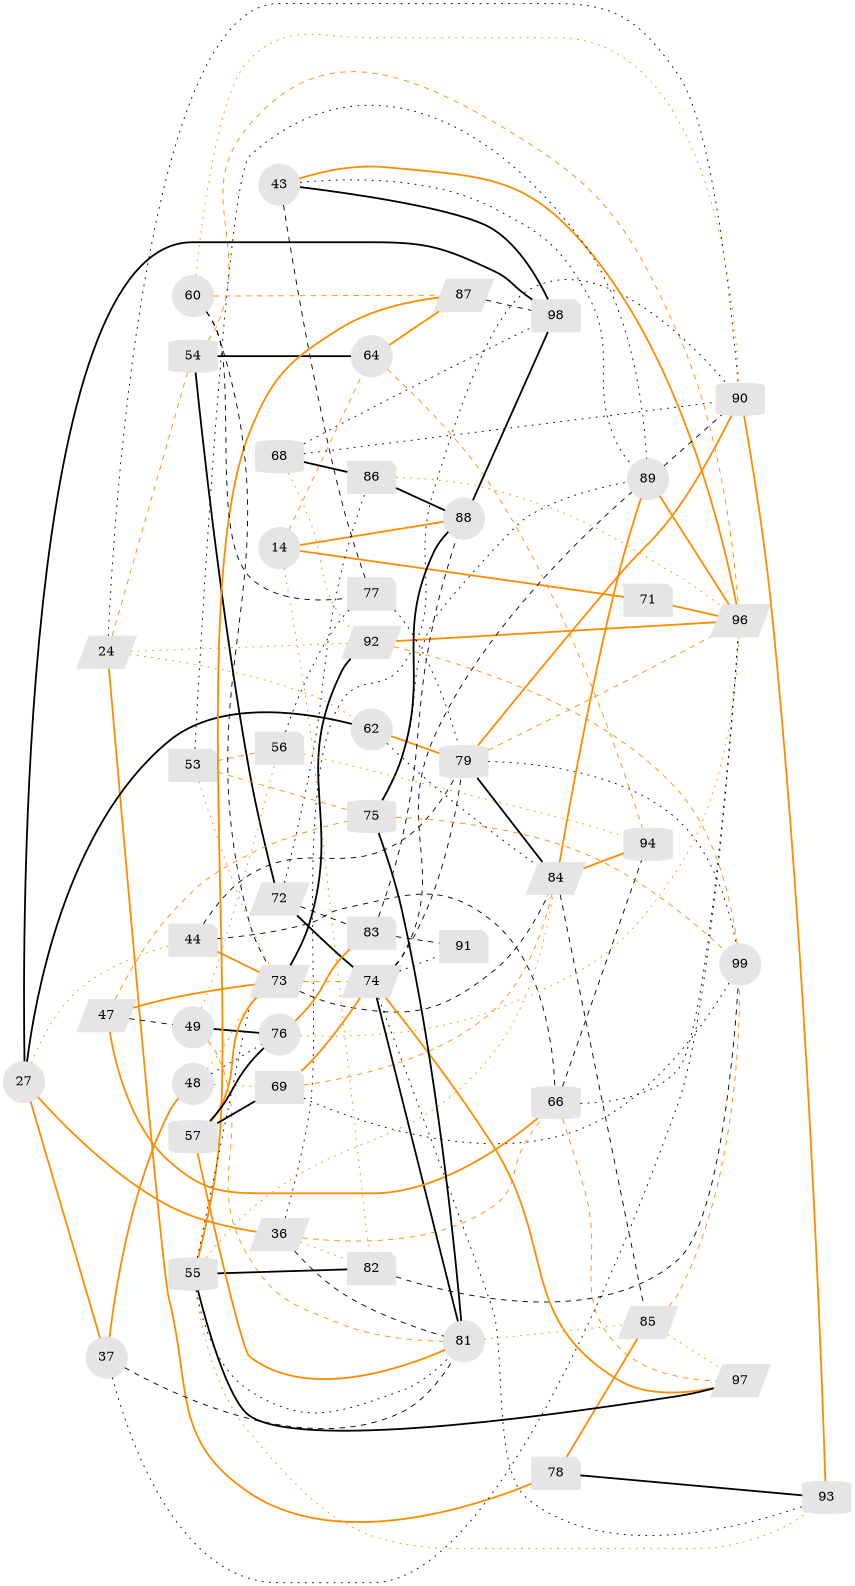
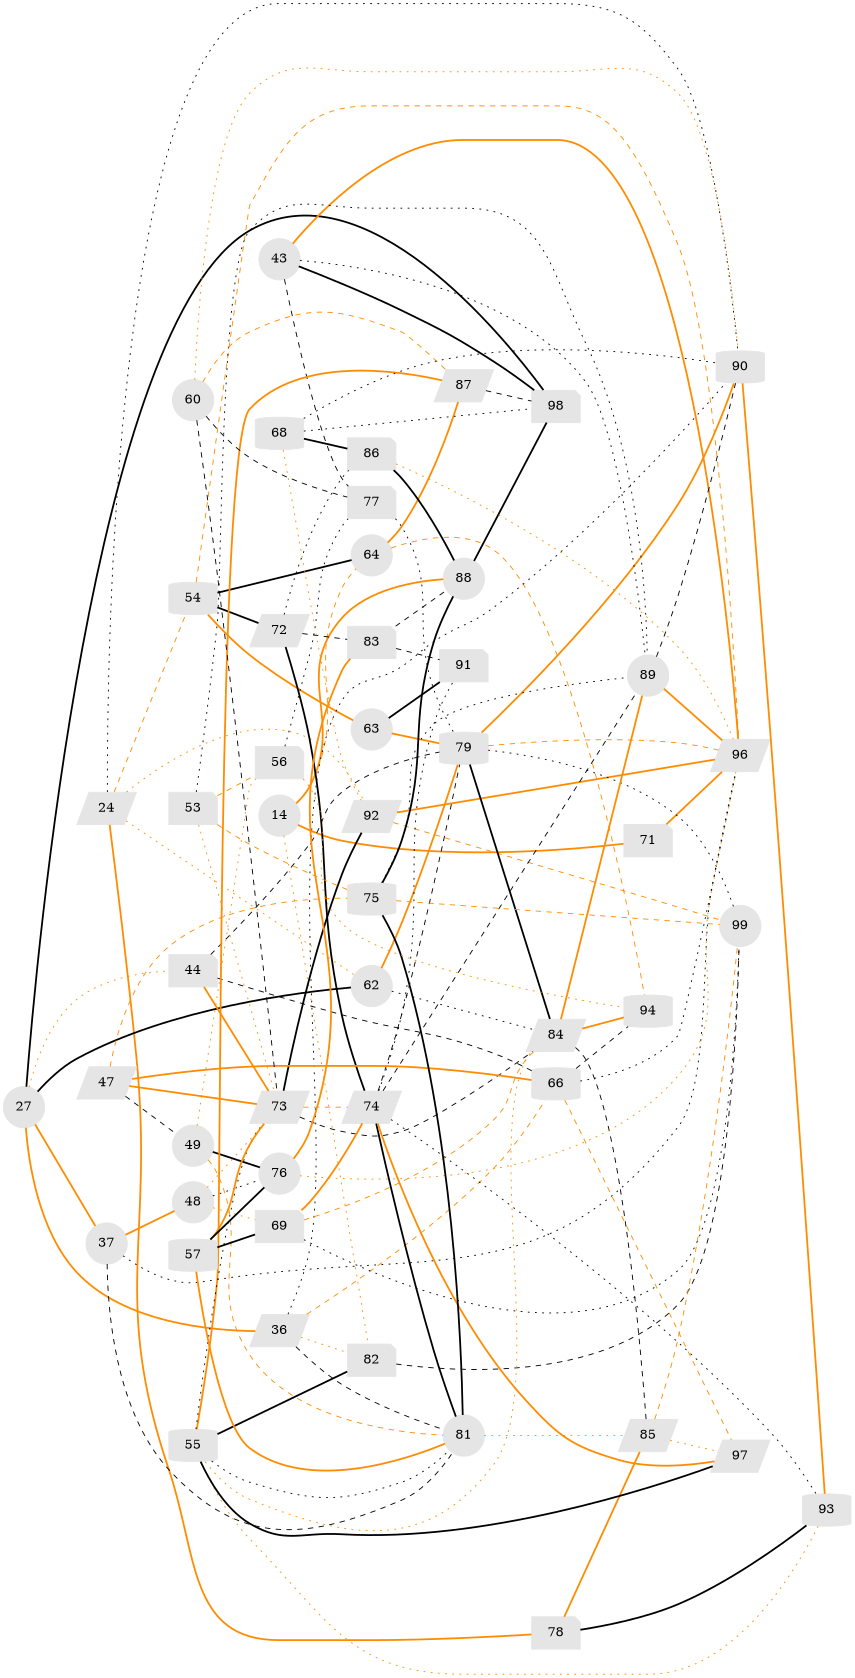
node "63": added
